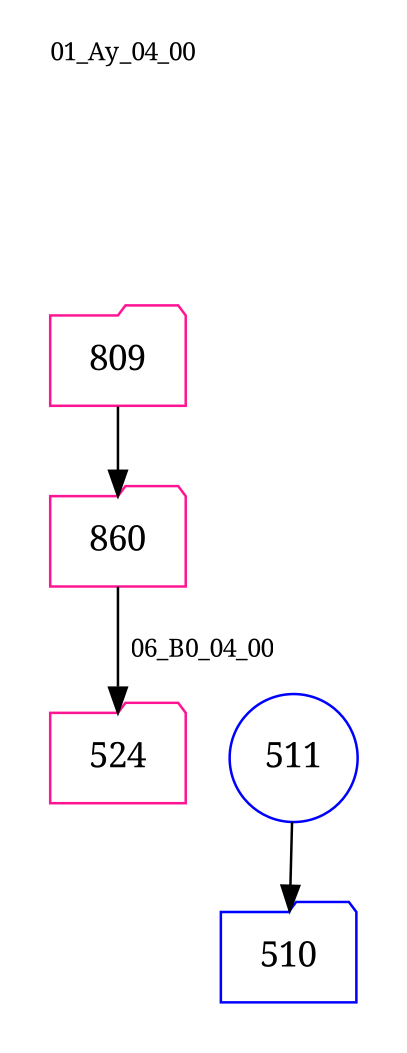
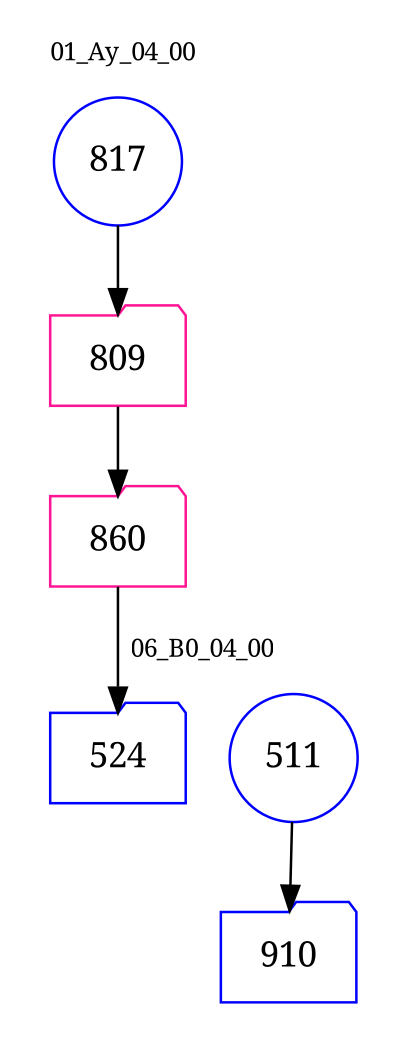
node "817": added
node "524": color deeppink -> blue
node "510": label "510" -> "910"
